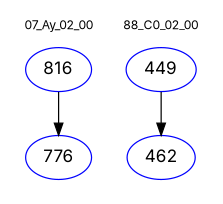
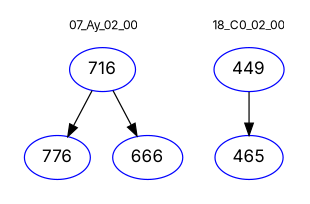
cluster "88_C0_02_00": label "88_C0_02_00" -> "18_C0_02_00"
node "816": label "816" -> "716"
node "666": added
node "462": label "462" -> "465"
